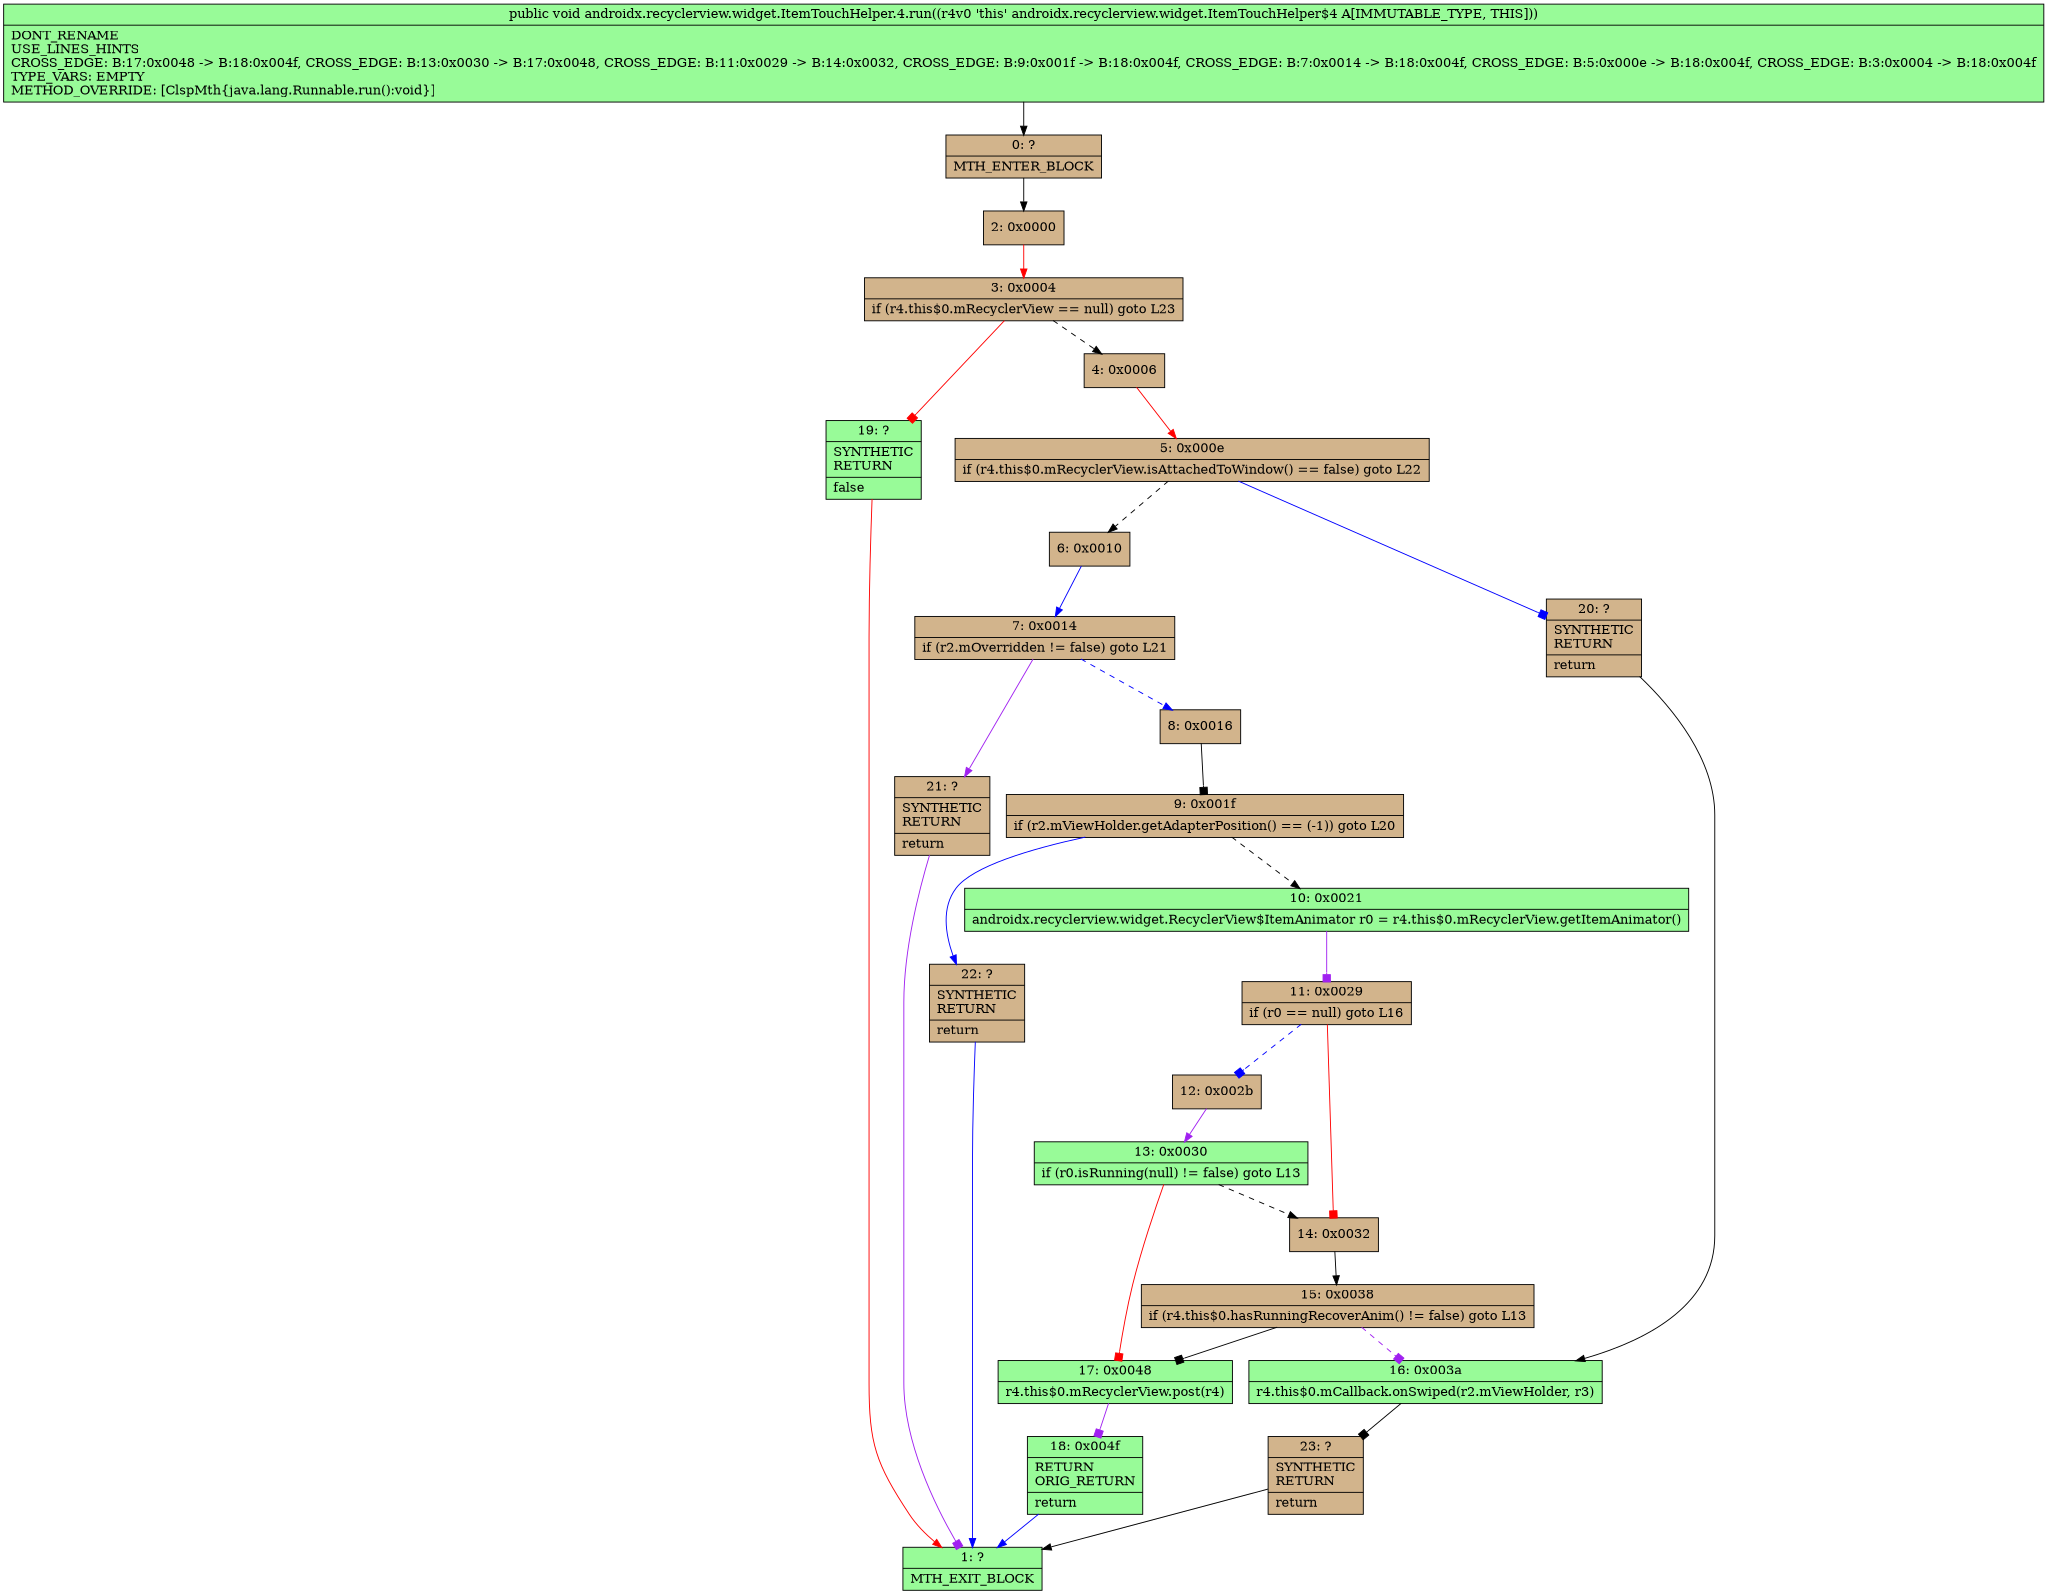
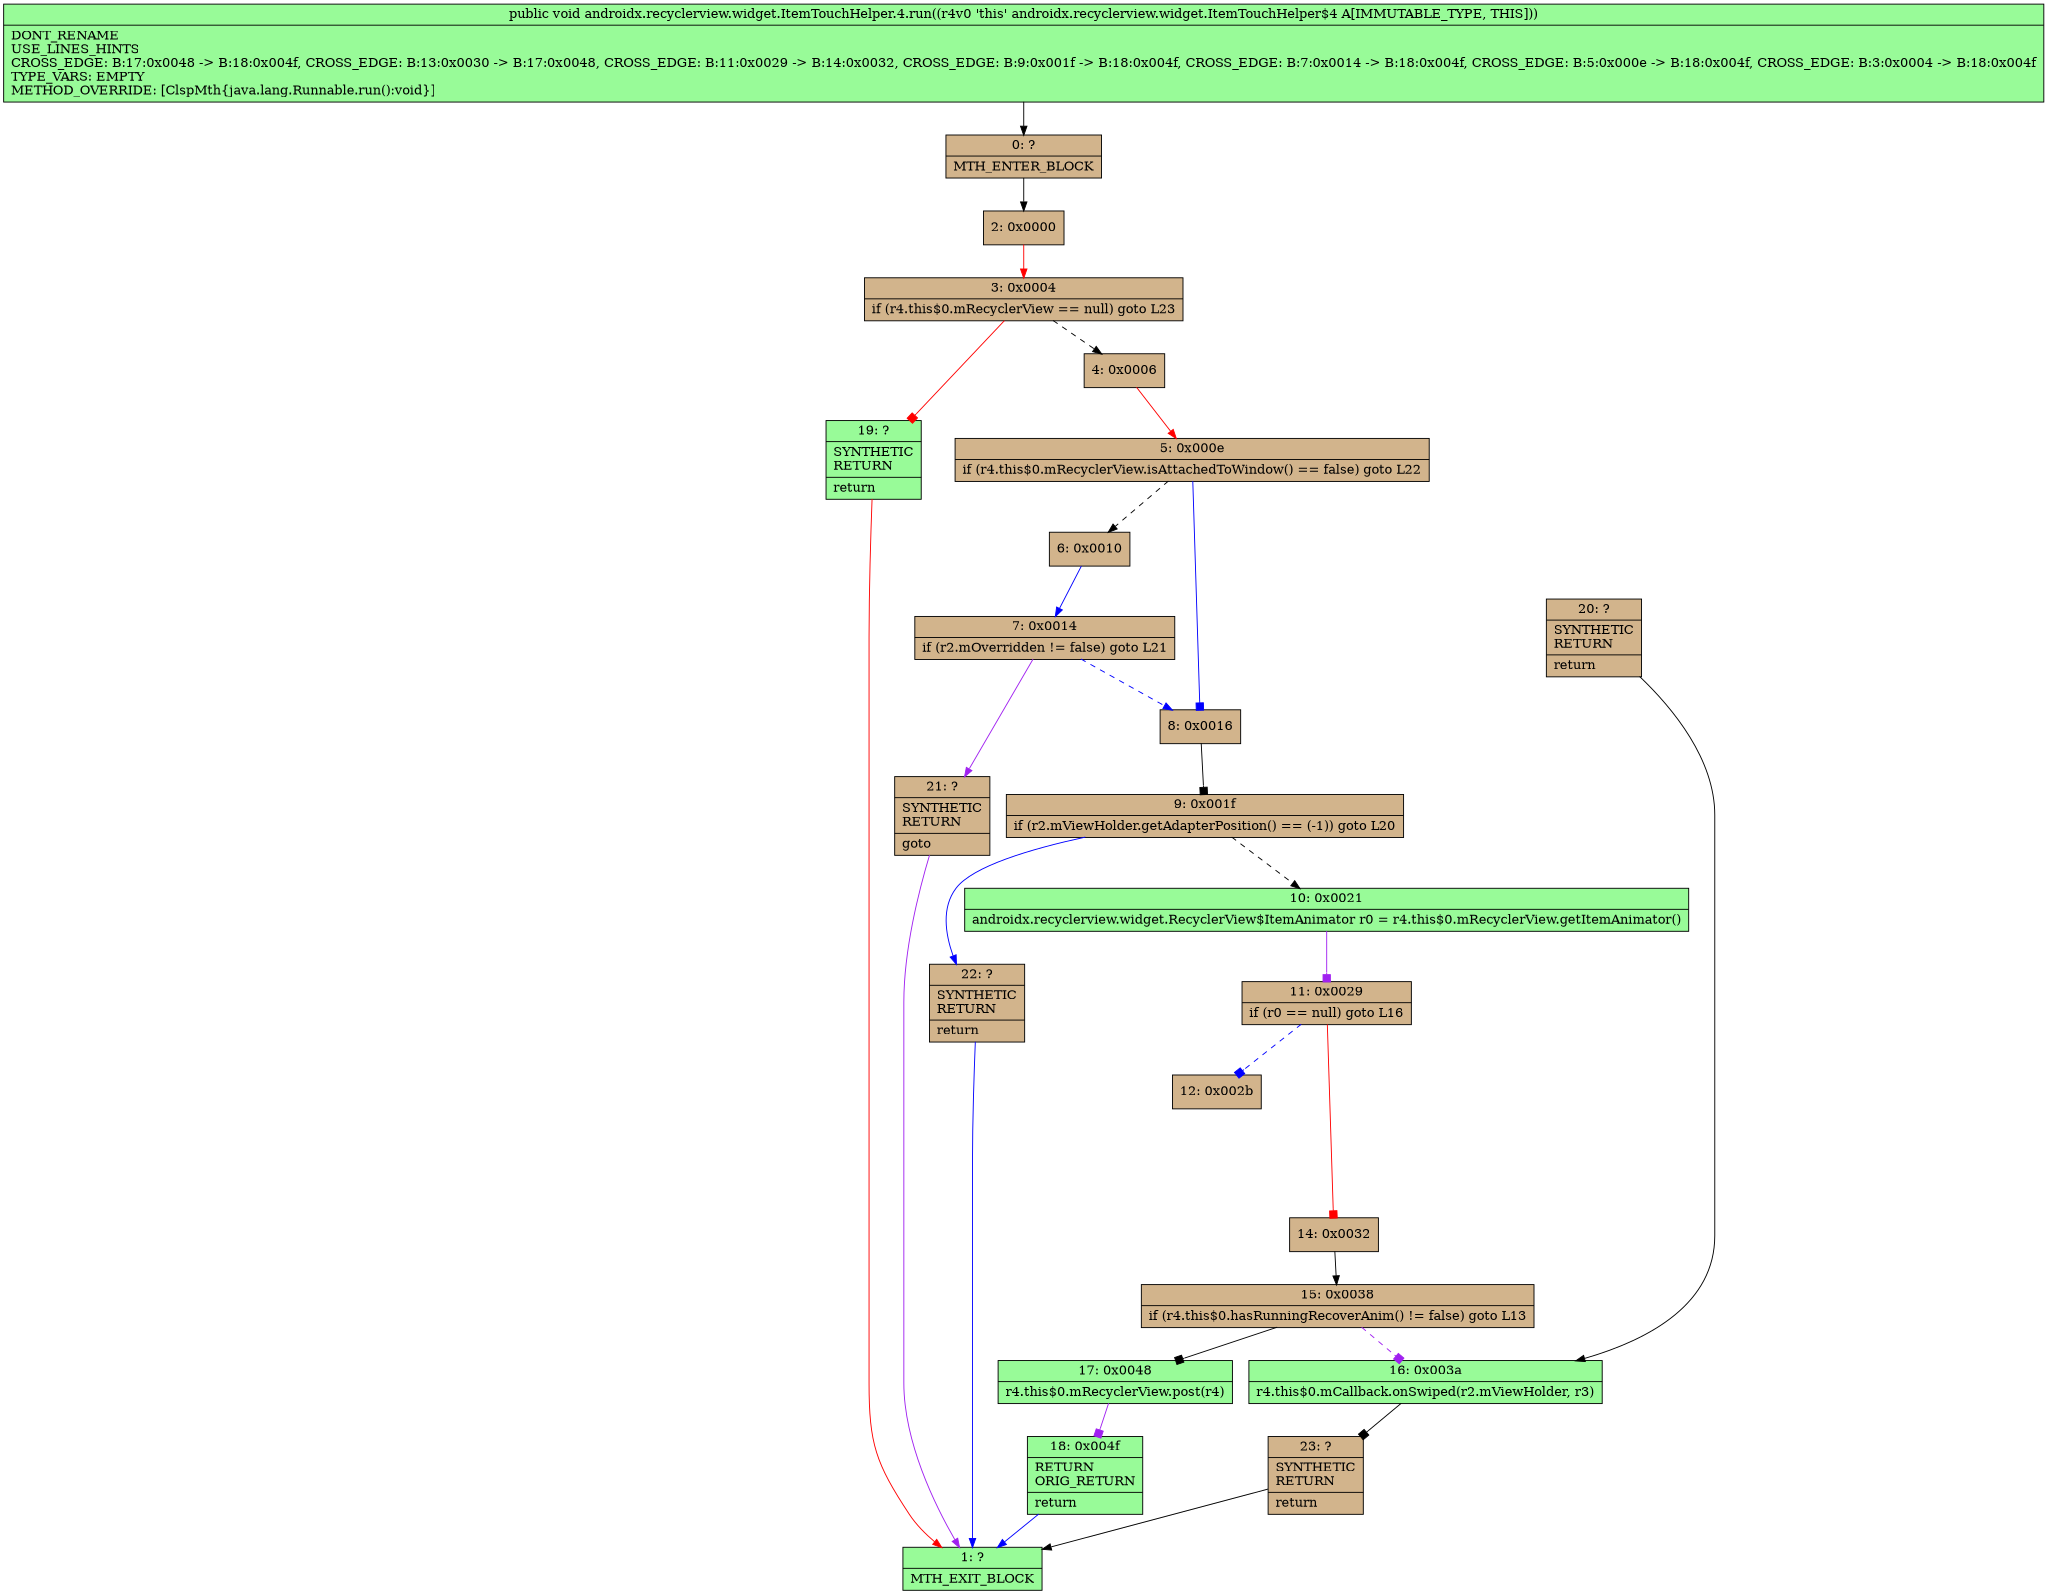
node "19: ?": text "false" -> "return"
edge "5: 0x000e" -> "20: ?": now "5: 0x000e" -> "8: 0x0016"
node "21: ?": text "return" -> "goto"
node "13: 0x0030": removed
edge "21: ?" -> "1: ?": arrowhead box -> normal
